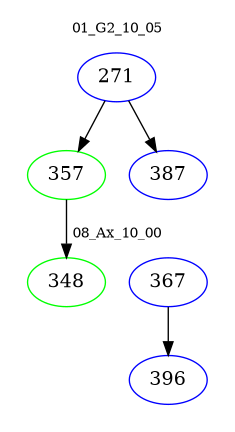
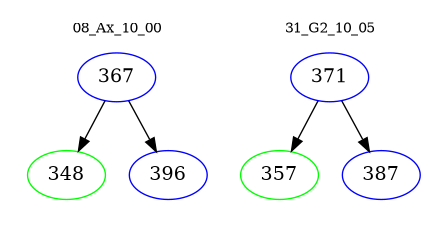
cluster "01_G2_10_05": label "01_G2_10_05" -> "31_G2_10_05"
node "271": label "271" -> "371"
edge "357" -> "348": now "367" -> "348"
